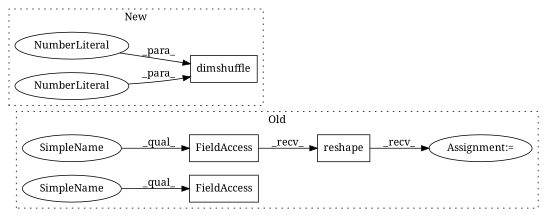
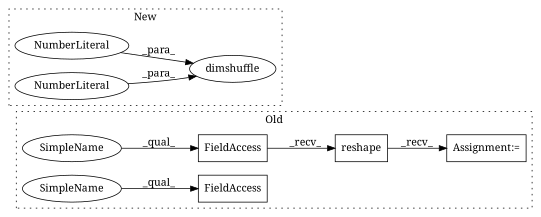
node "dimshuffle": shape box -> ellipse
node "Assignment:=": shape ellipse -> box
